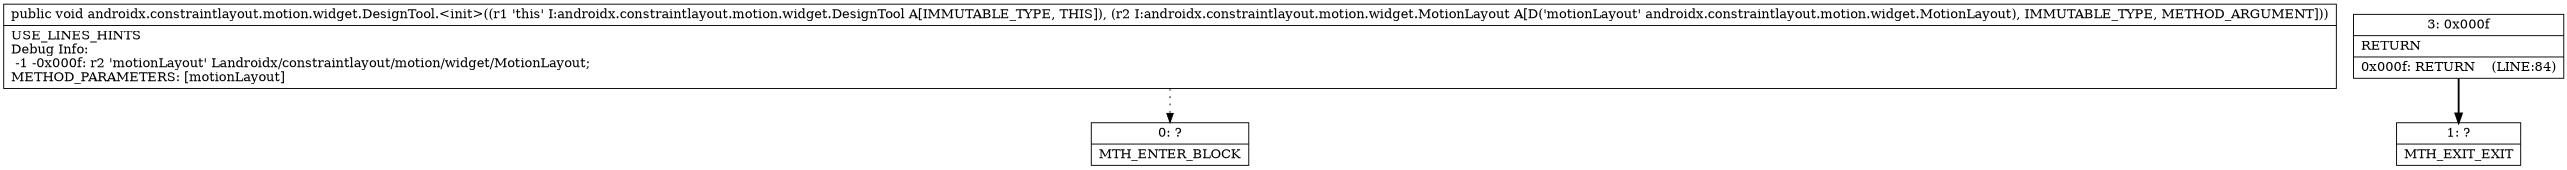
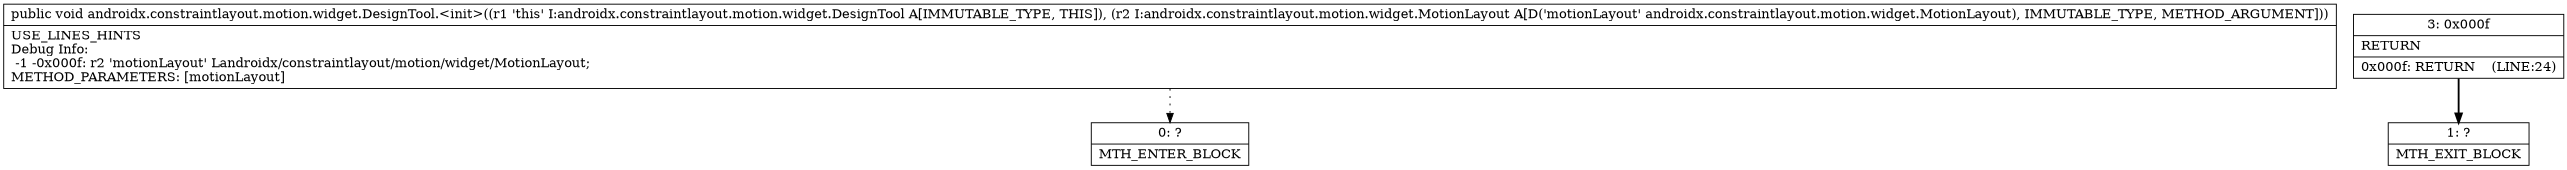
node "3: 0x000f": text "0x000f: RETURN    (LINE:84)" -> "0x000f: RETURN    (LINE:24)"
node "1: ?": text "MTH_EXIT_EXIT" -> "MTH_EXIT_BLOCK"
